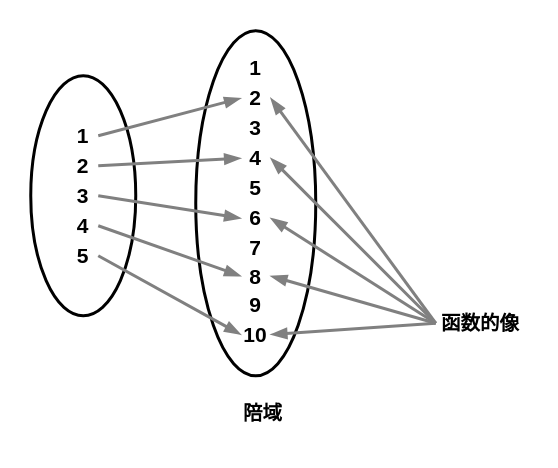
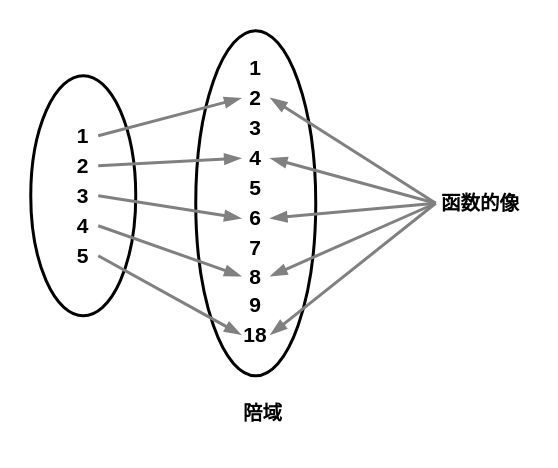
node "函数的像": moved (481, 323) -> (481, 203)
node "10": label "10" -> "18"
